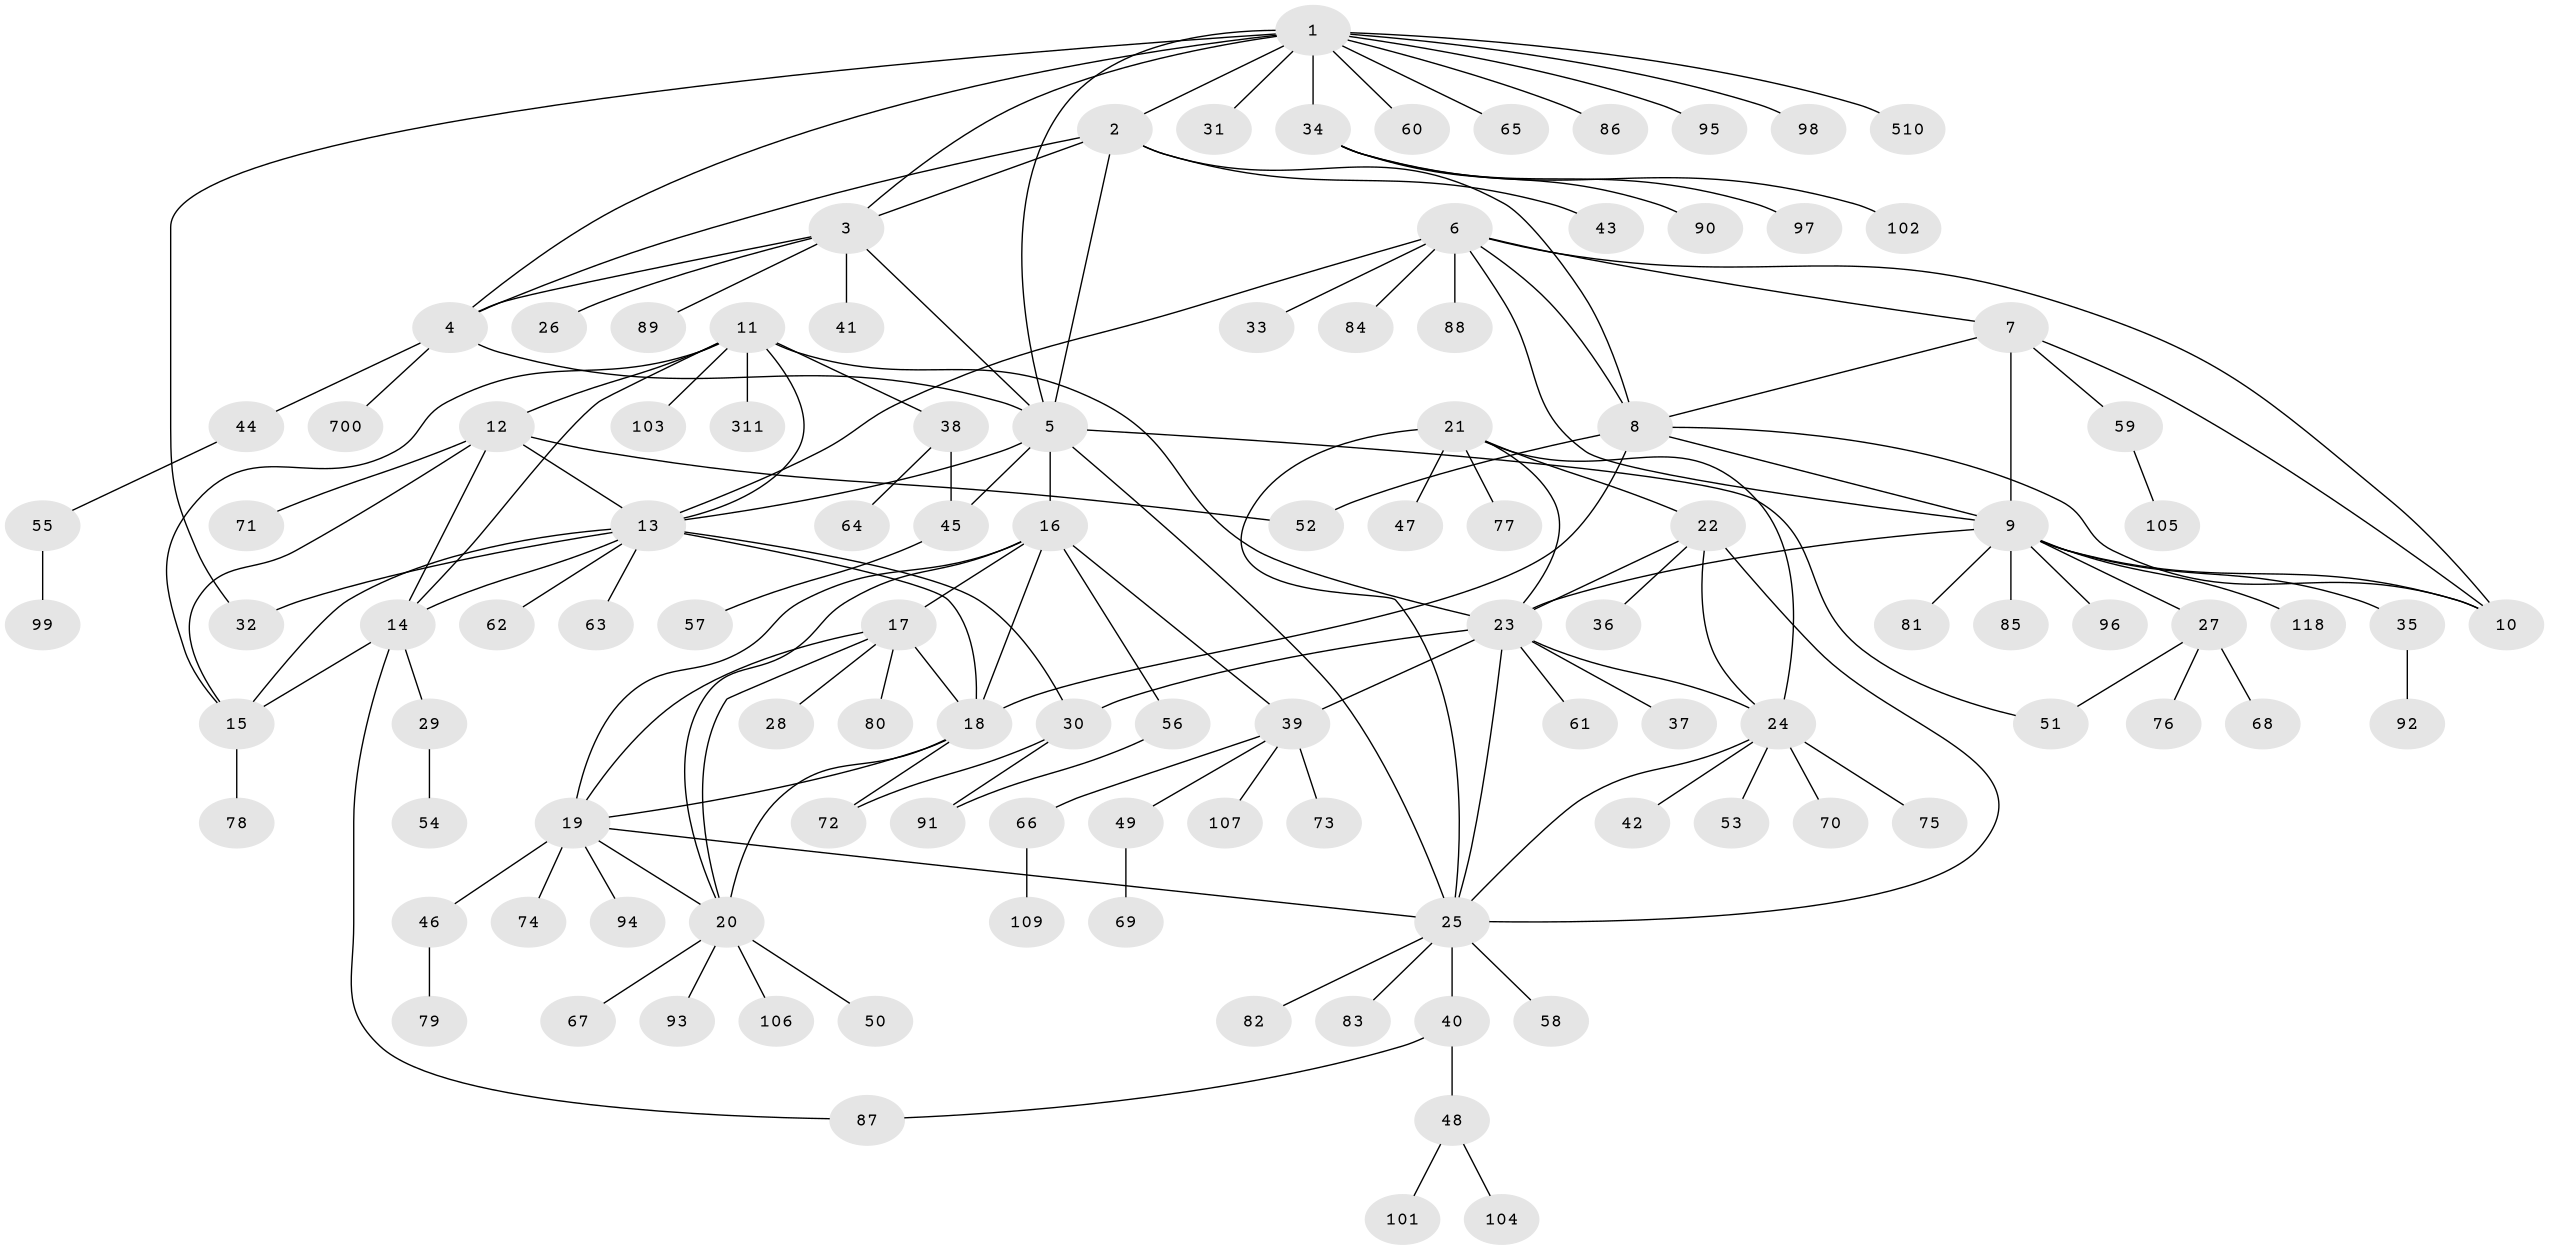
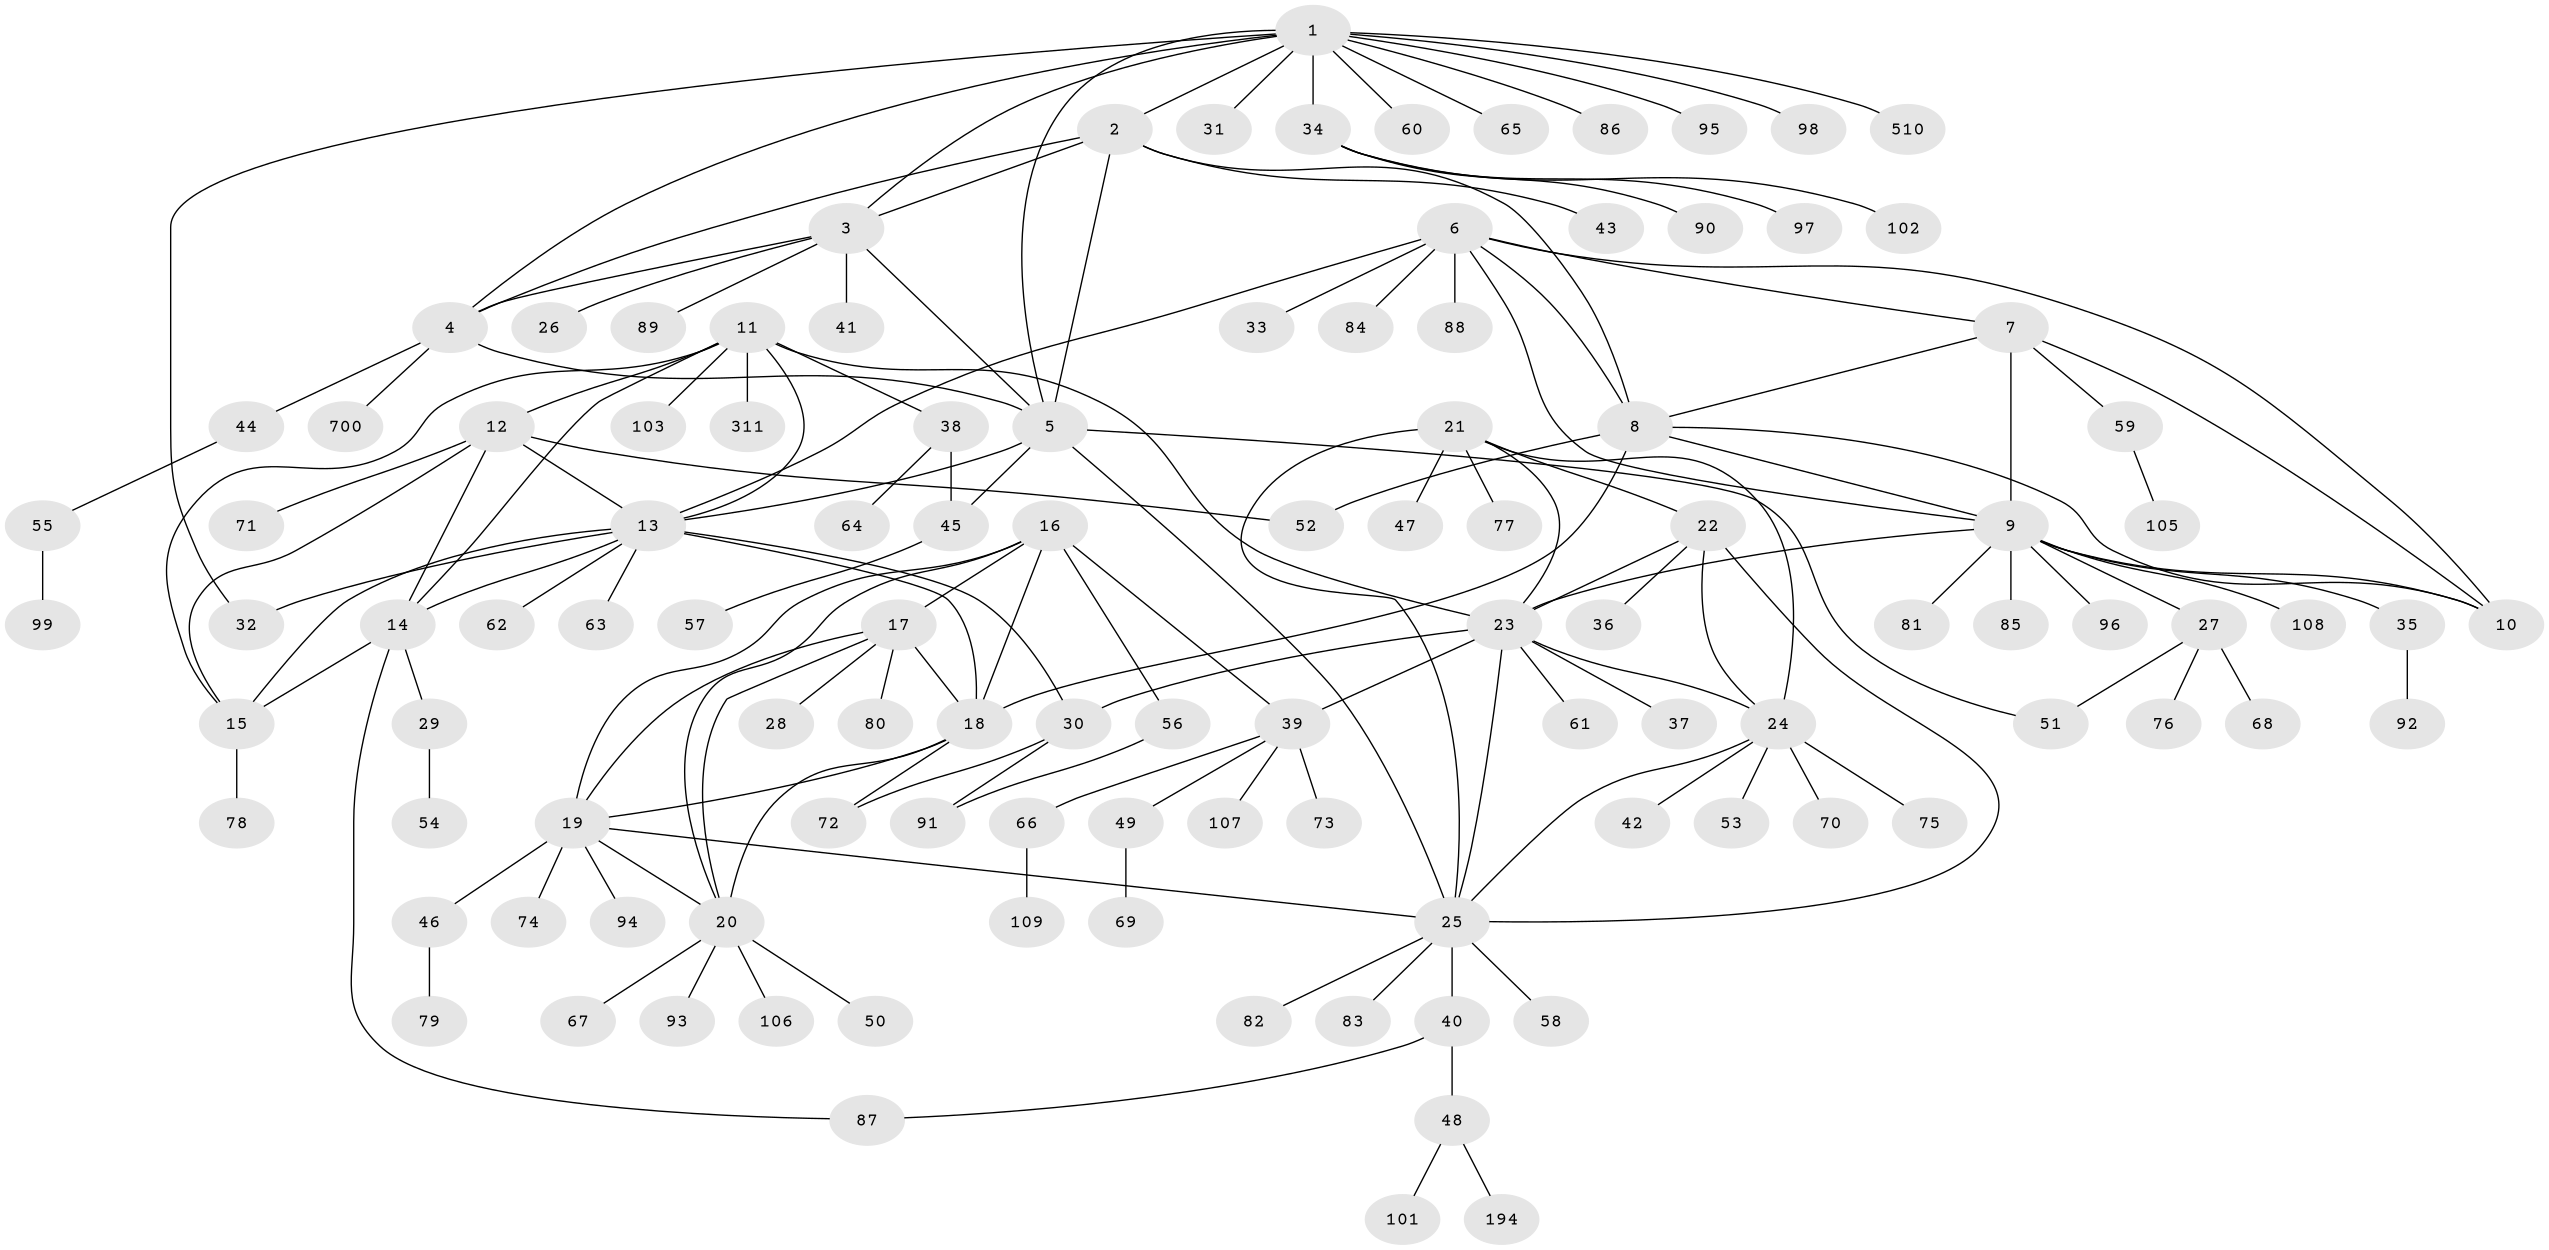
edge "5" -- "16": removed
node "118": label "118" -> "108"
node "104": label "104" -> "194"
